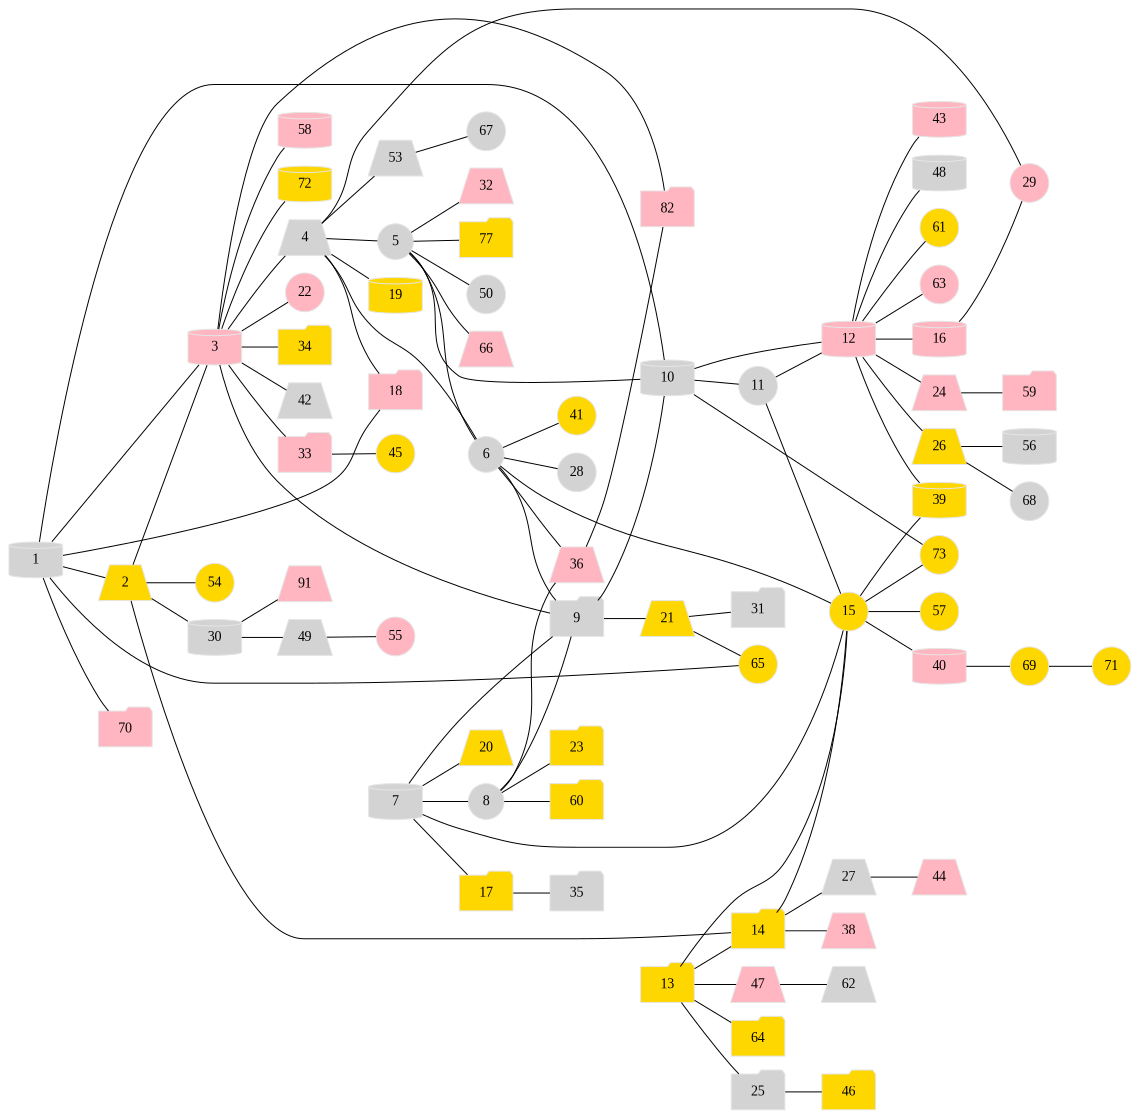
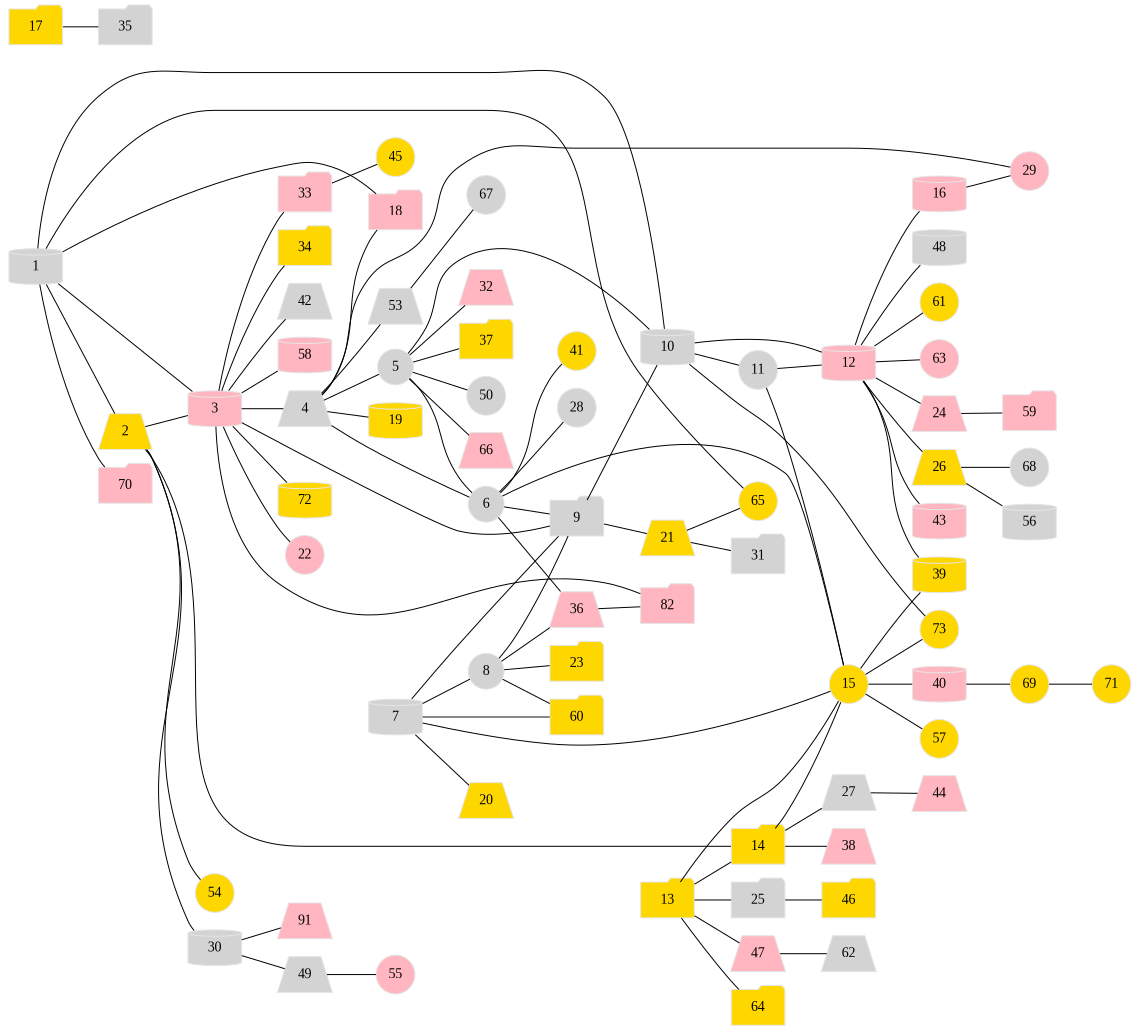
node "77": label "77" -> "37"
edge "7" -- "17": now "7" -- "60"
